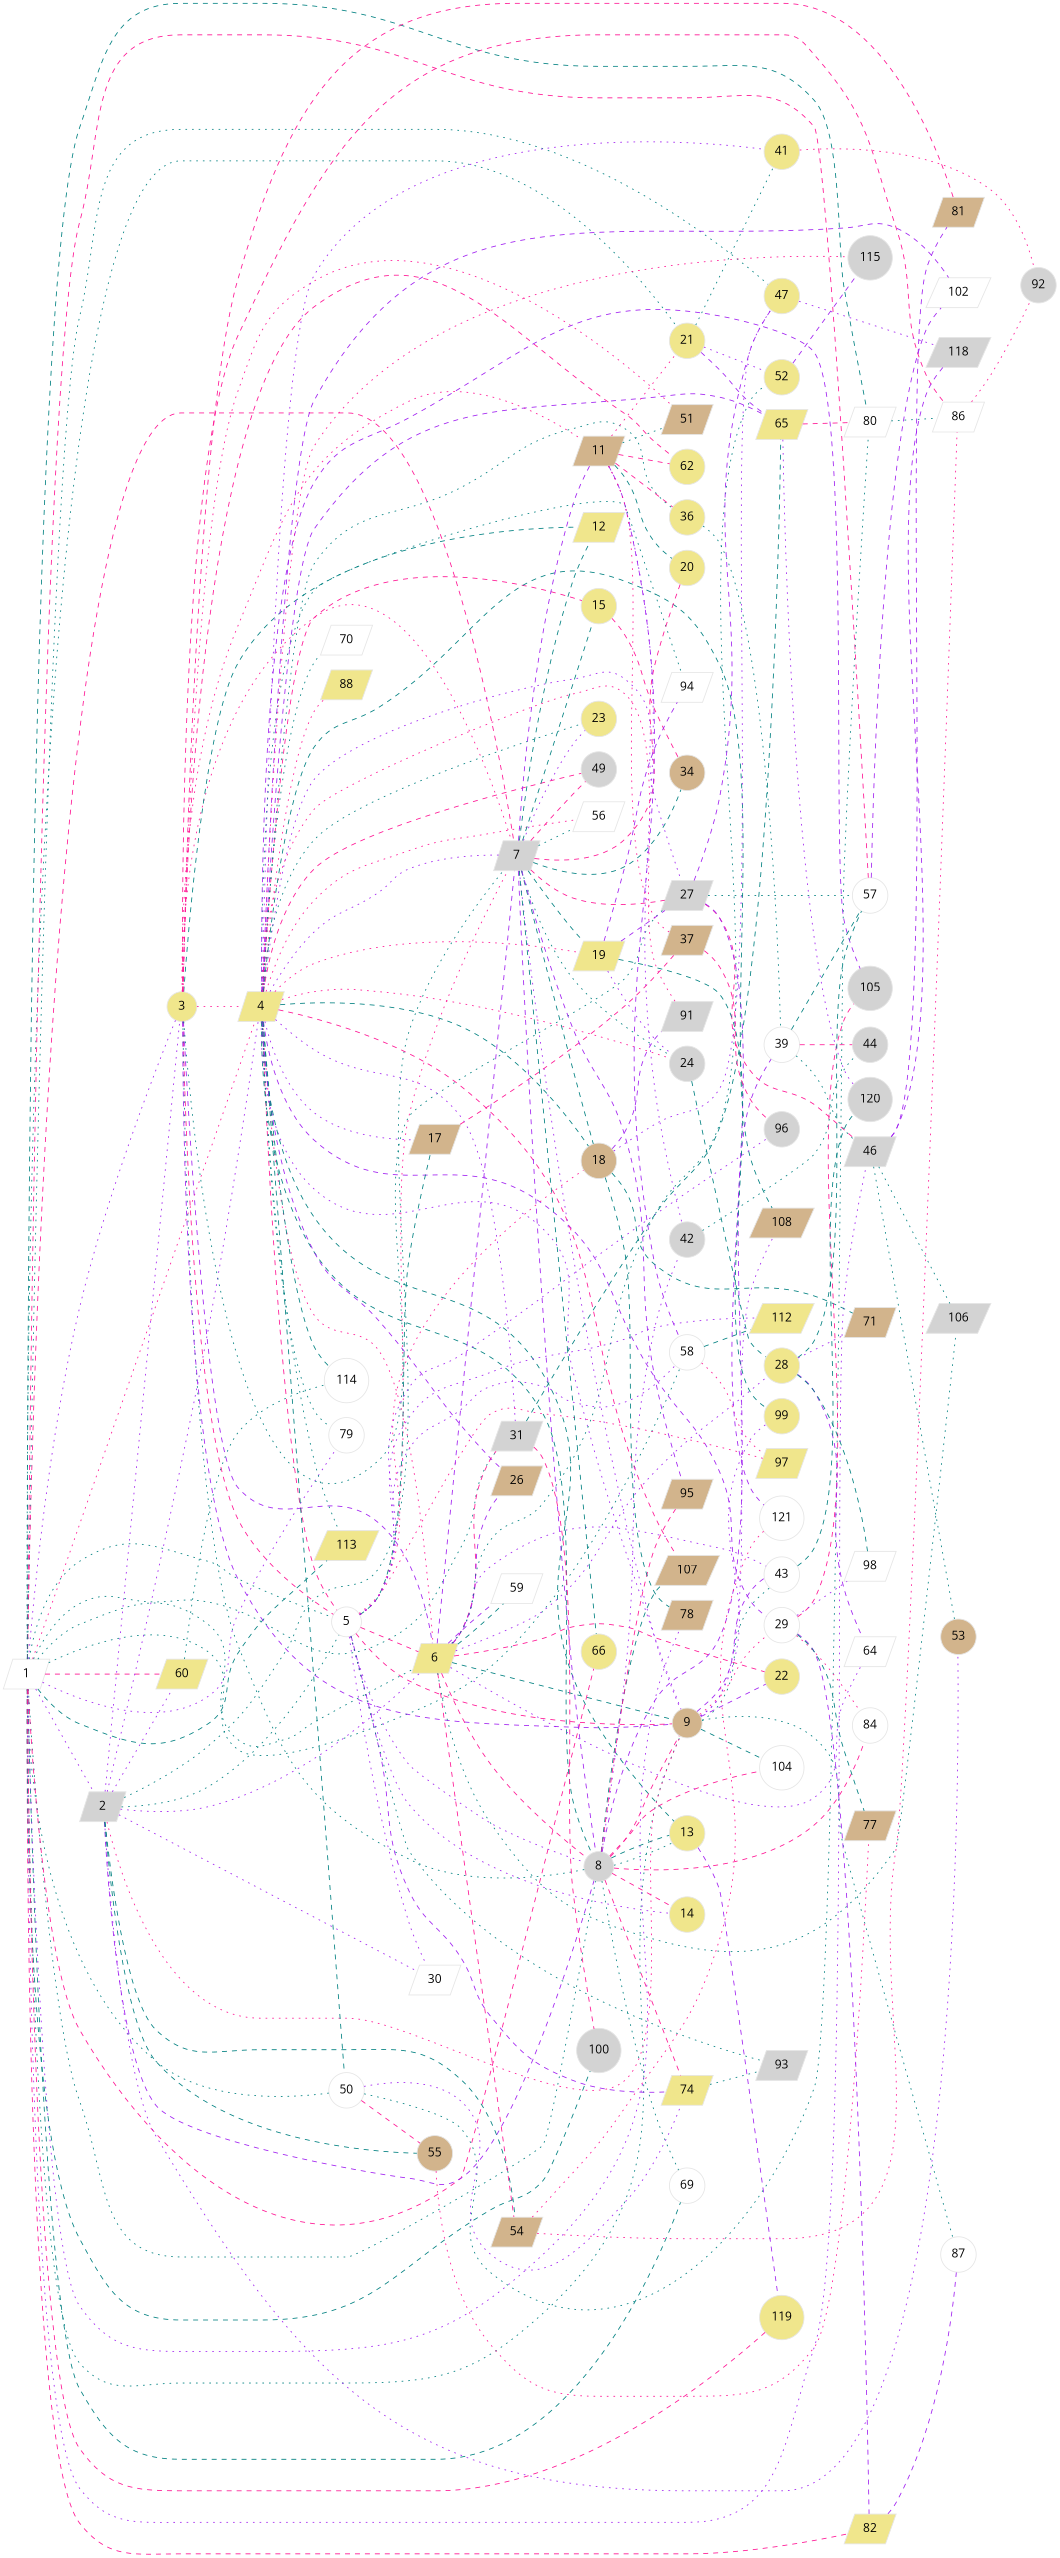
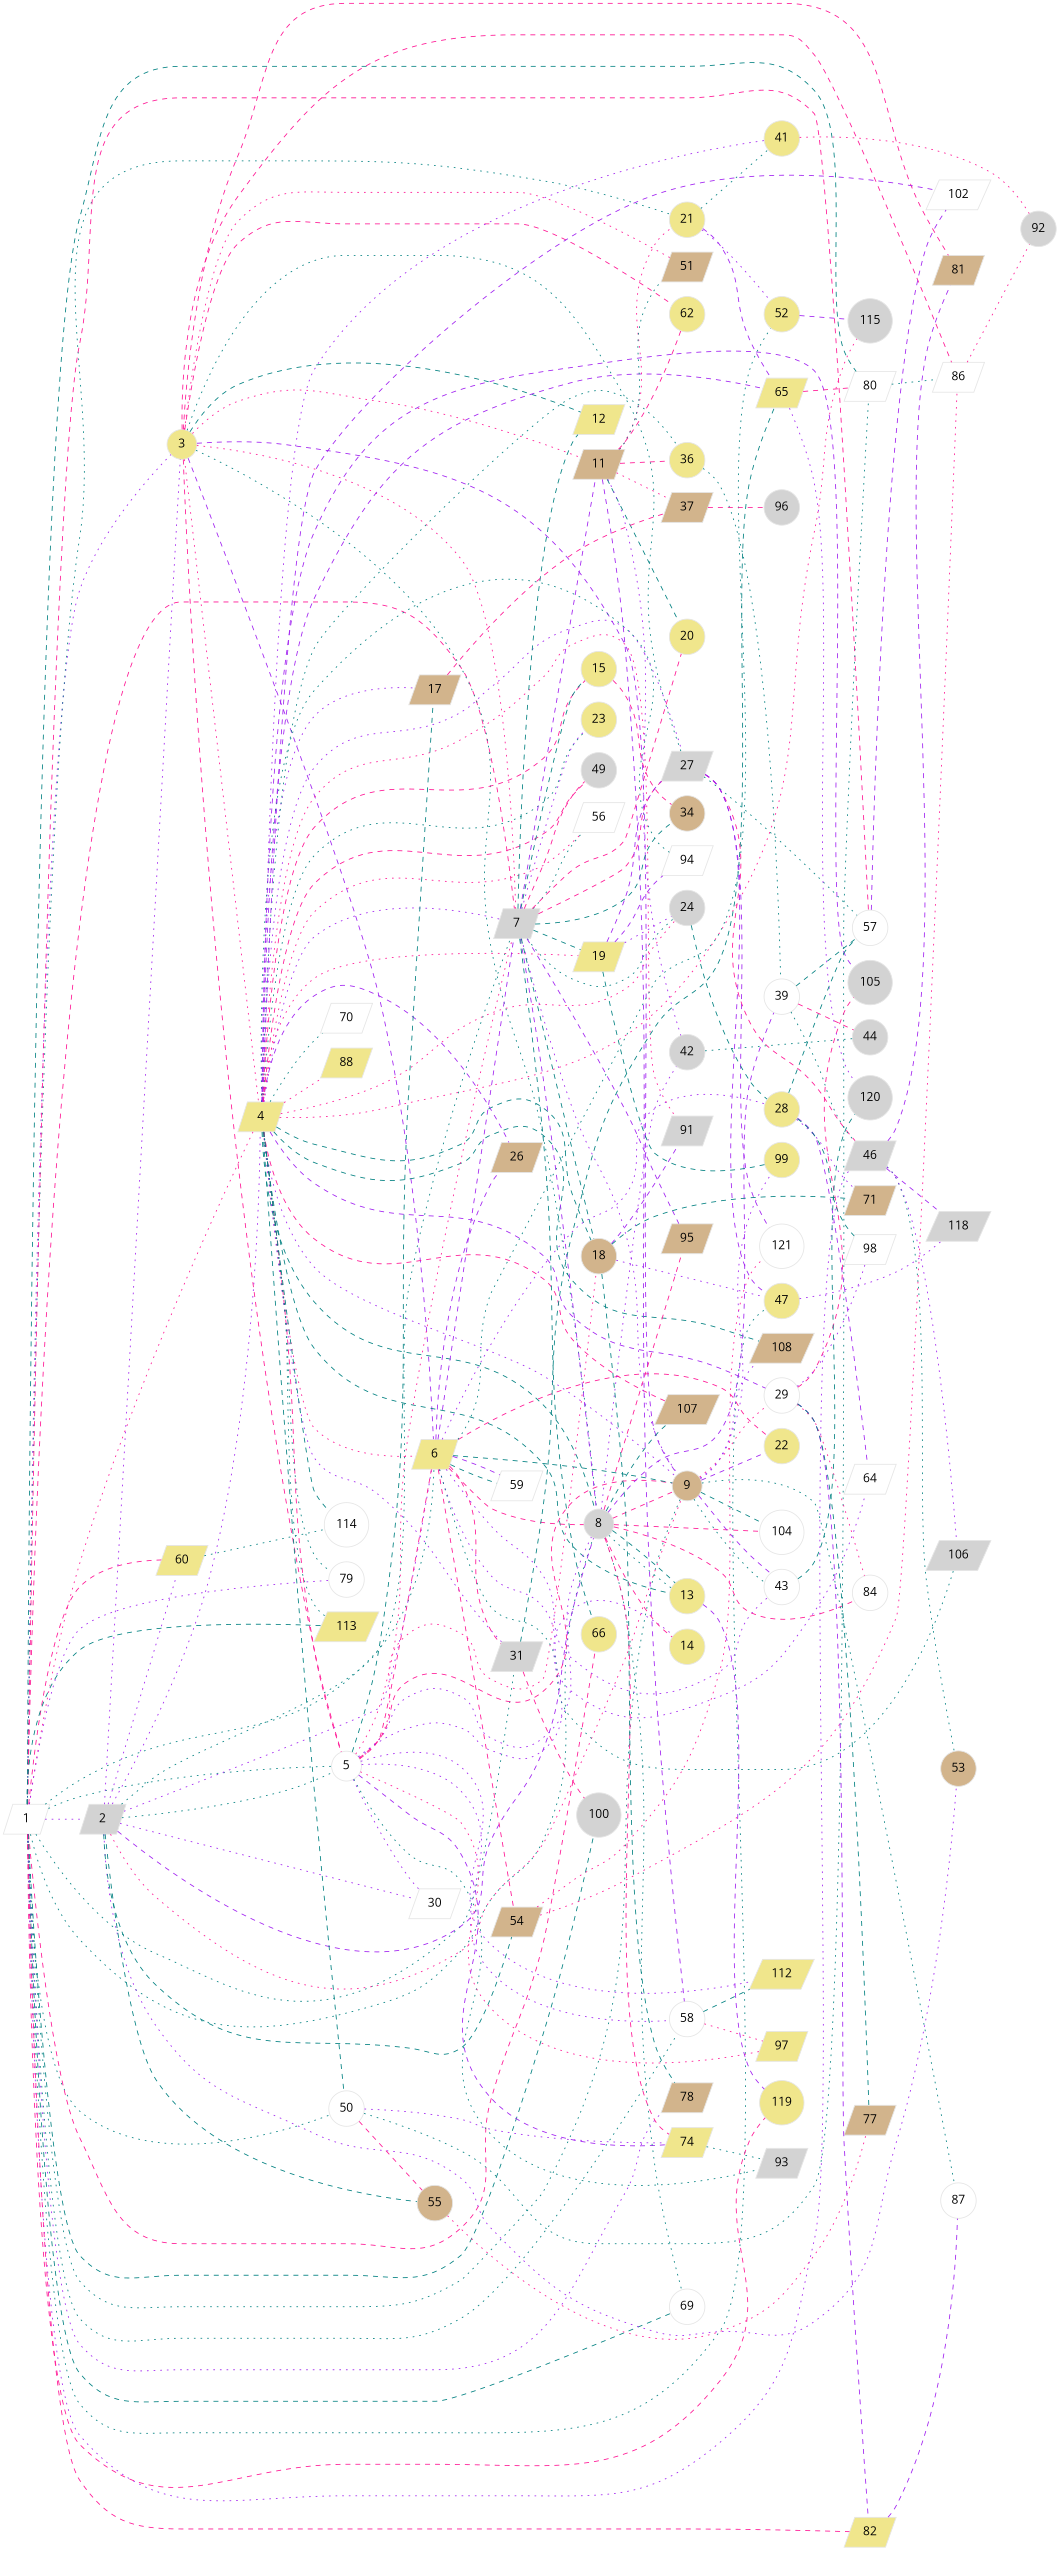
edge "46" -- "106": color teal -> purple
edge "96" -- "5": removed
